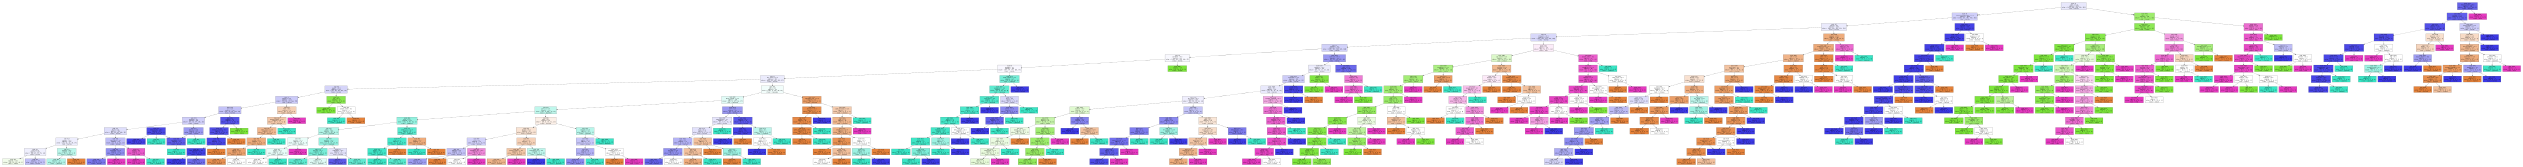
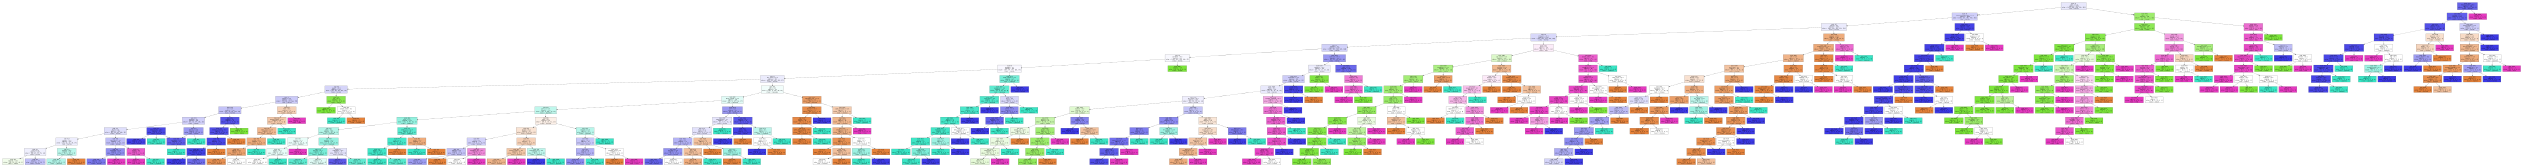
node "node #280": added
